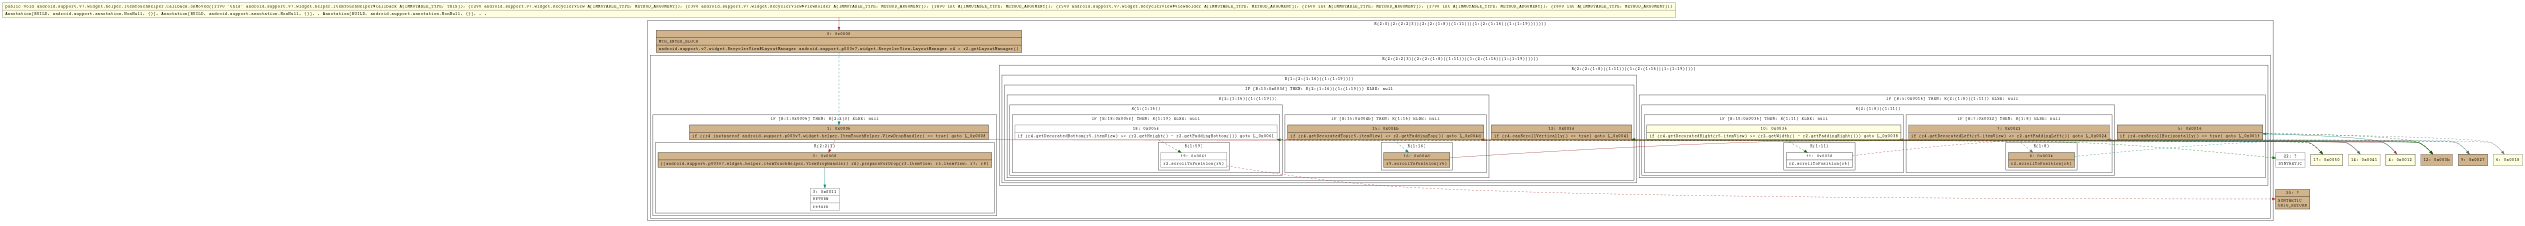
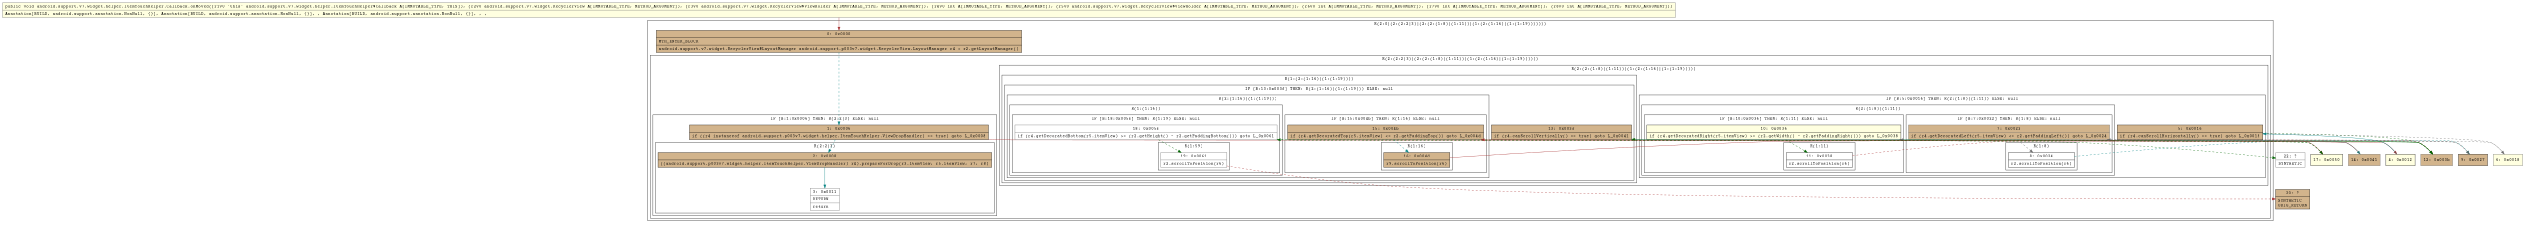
edge "1: 0x0006" -> "2: 0x0008": color brown -> teal
node "8: 0x0024": fillcolor tan -> white
node "14: 0x0041": fillcolor lightyellow -> tan
